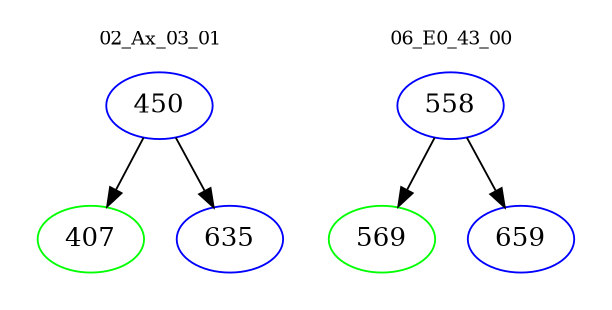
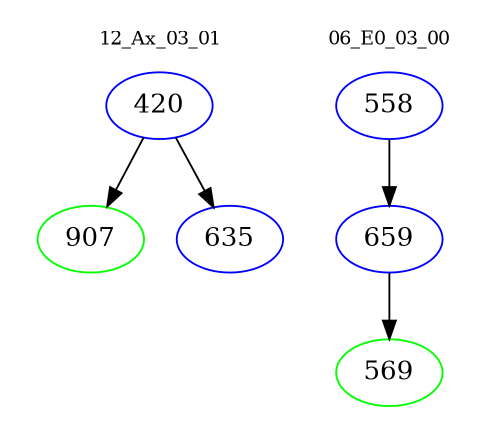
cluster "02_Ax_03_01": label "02_Ax_03_01" -> "12_Ax_03_01"
cluster "06_E0_43_00": label "06_E0_43_00" -> "06_E0_03_00"
node "450": label "450" -> "420"
edge "558" -> "569": now "659" -> "569"
node "407": label "407" -> "907"
